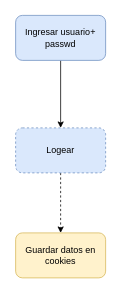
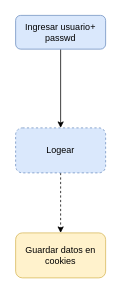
node "Ingresar usuario+ passwd": size 90x45 -> 90x34
